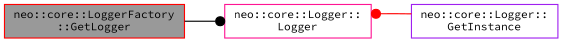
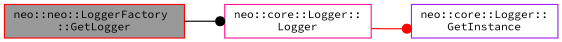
edge "neo::core::Logger:: GetInstance" -> "neo::core::Logger:: Logger": reversed
node "neo::core::LoggerFactory ::GetLogger": label "neo::core::LoggerFactory ::GetLogger" -> "neo::neo::LoggerFactory ::GetLogger"
